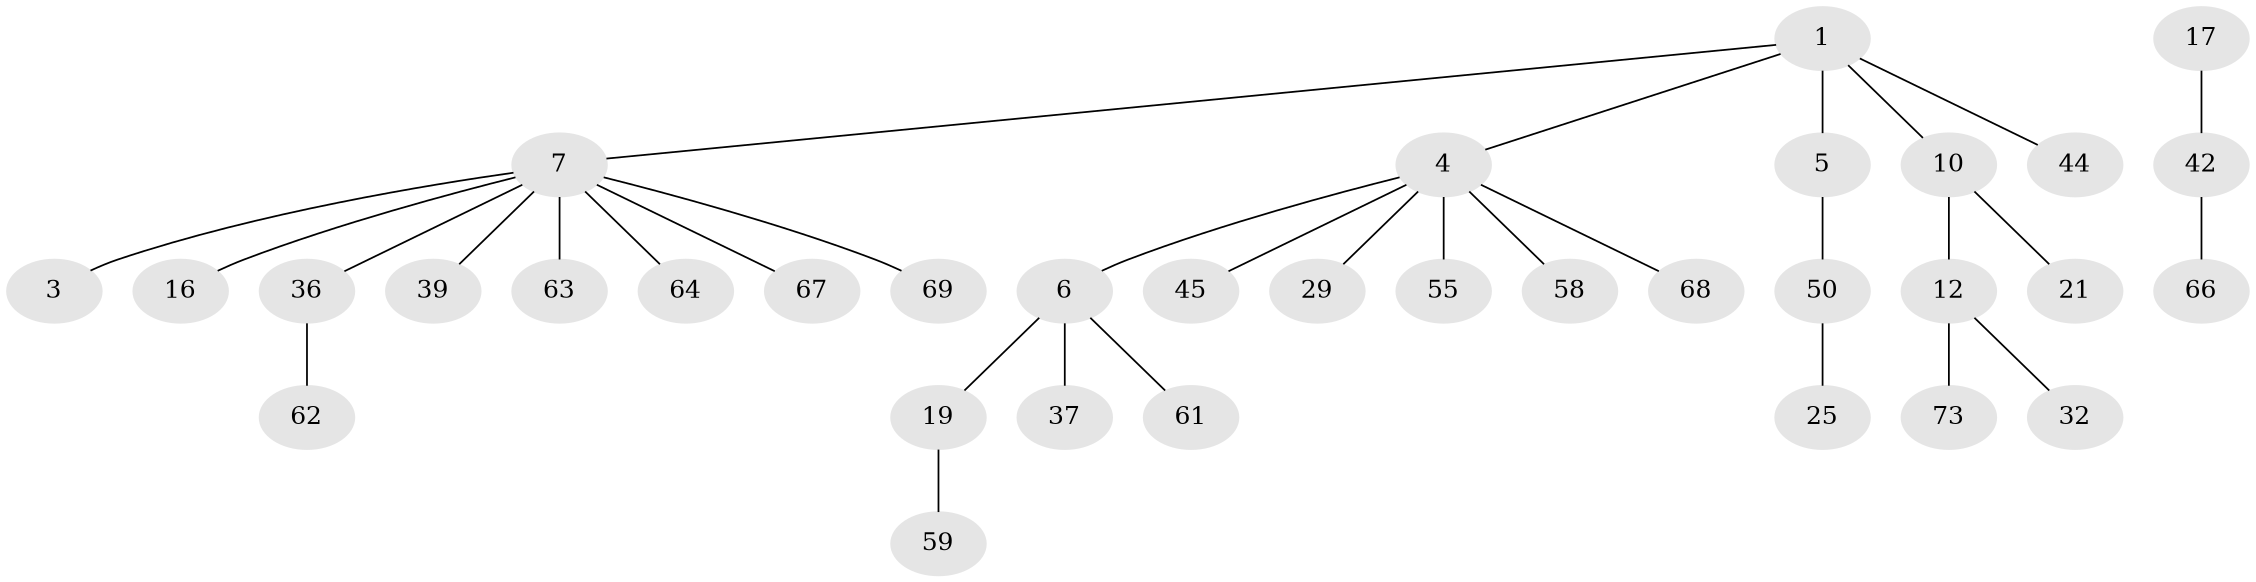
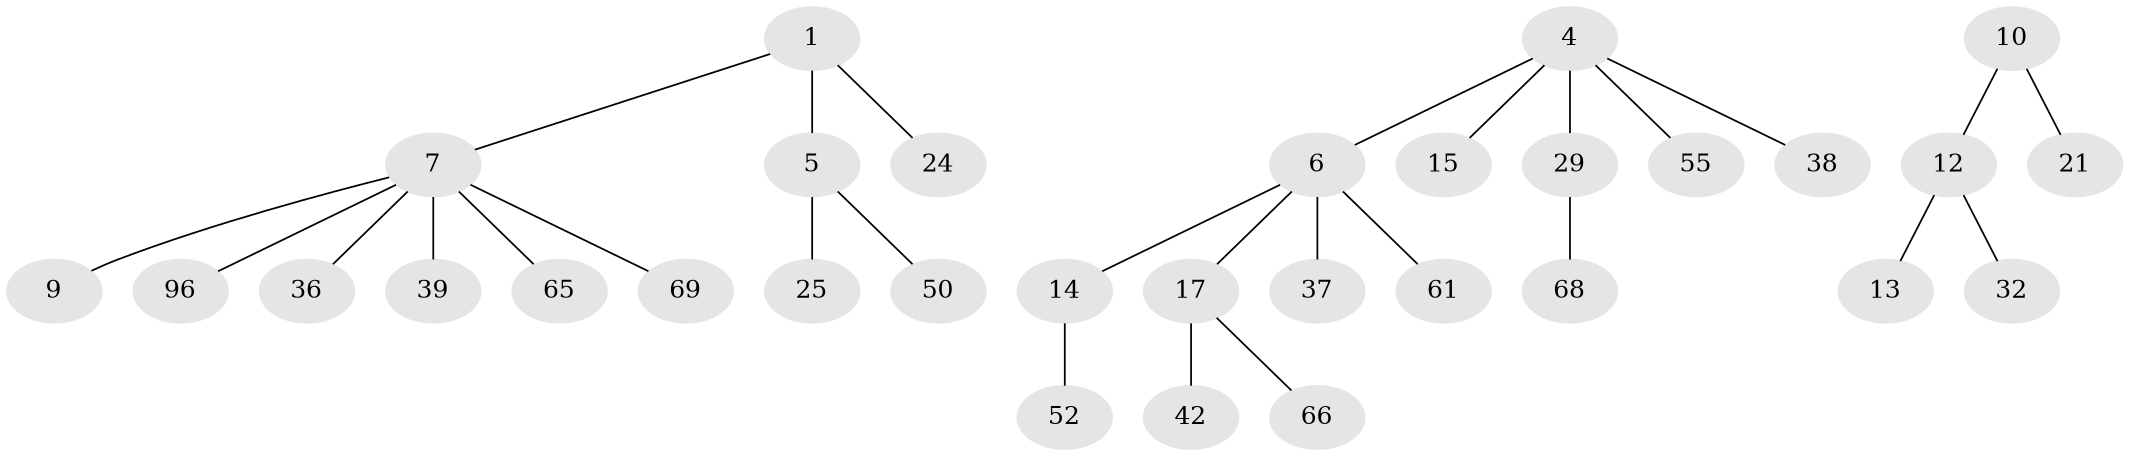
edge "1" -- "4": removed
edge "1" -- "10": removed
node "44": label "44" -> "24"
edge "6" -- "17": added
edge "4" -- "68": now "29" -- "68"
edge "42" -- "66": now "17" -- "66"
node "3": label "3" -> "9"
node "16": label "16" -> "96"
node "63": removed
node "64": label "64" -> "65"
node "67": removed
node "45": label "45" -> "15"
node "58": label "58" -> "38"
edge "50" -- "25": now "5" -- "25"
node "62": removed
node "19": label "19" -> "14"
node "73": label "73" -> "13"
node "59": label "59" -> "52"
